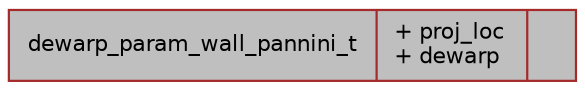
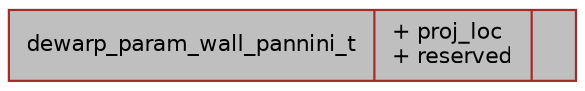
node "dewarp_param_wall_pannini_t": text "+ dewarp" -> "+ reserved"
